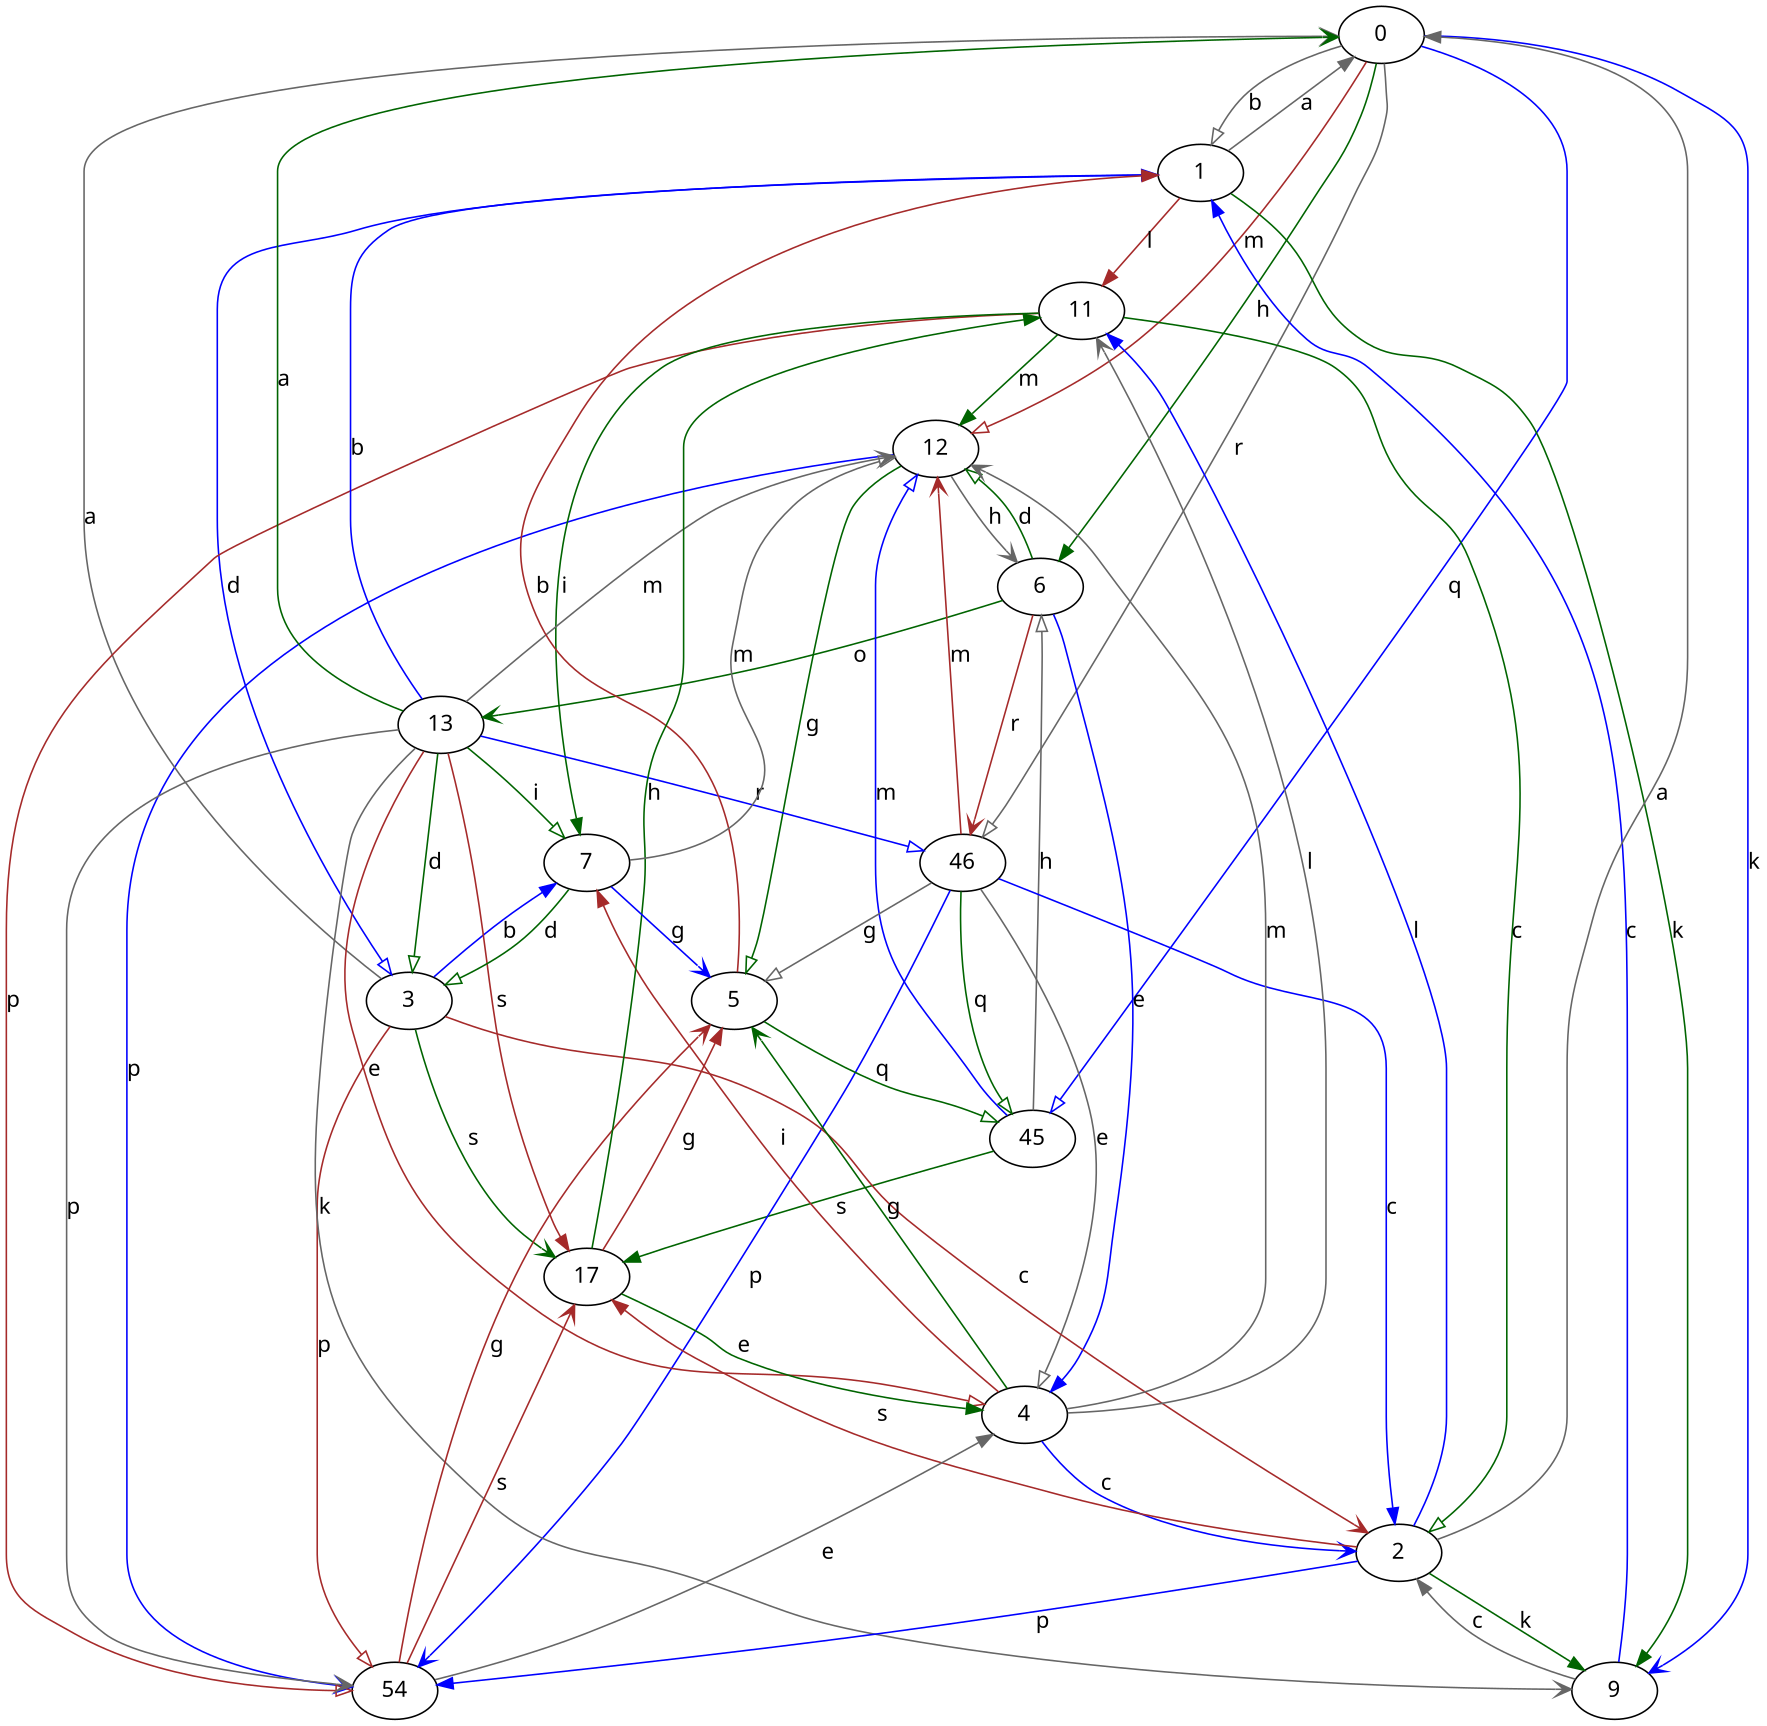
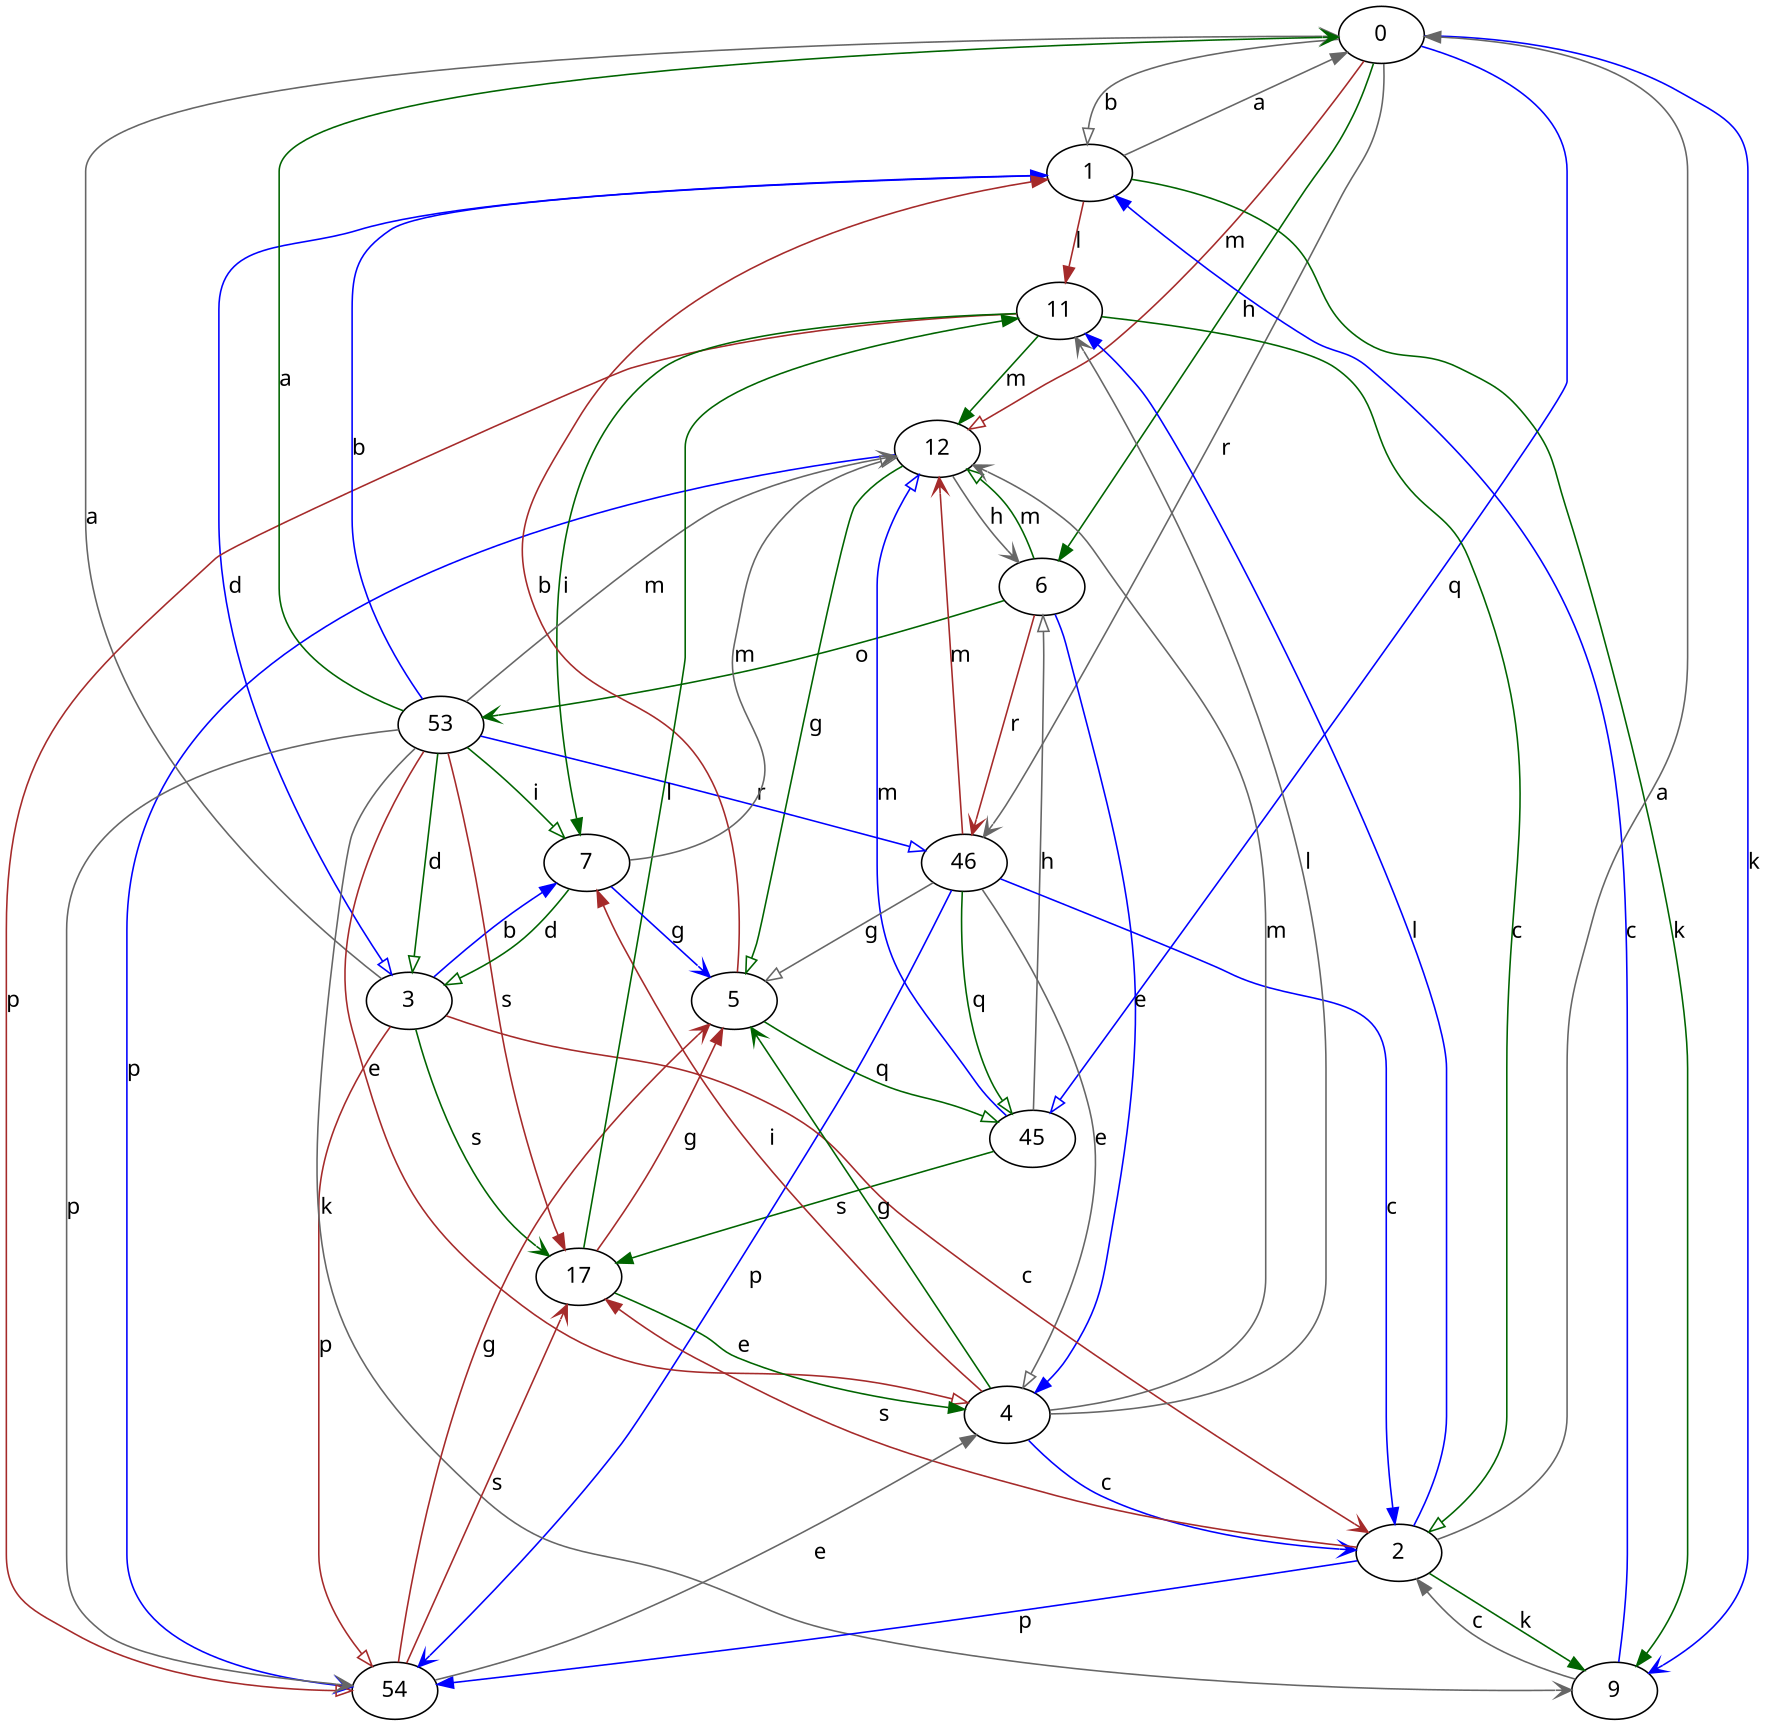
edge "0" -> "46": arrowhead onormal -> vee
edge "6" -> "12": label "d" -> "m"
node "13": label "13" -> "53"
edge "17" -> "11": label "h" -> "l"
